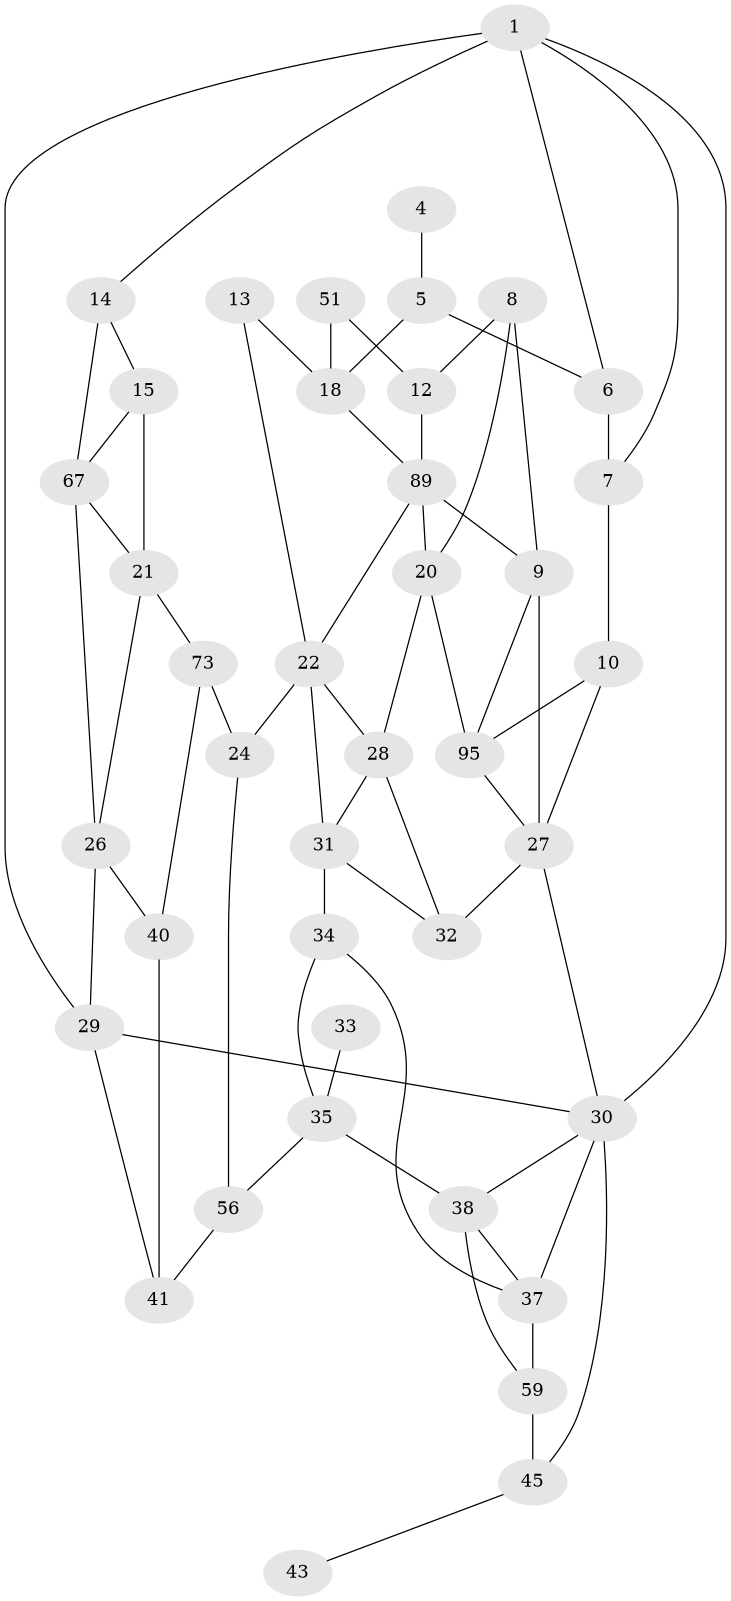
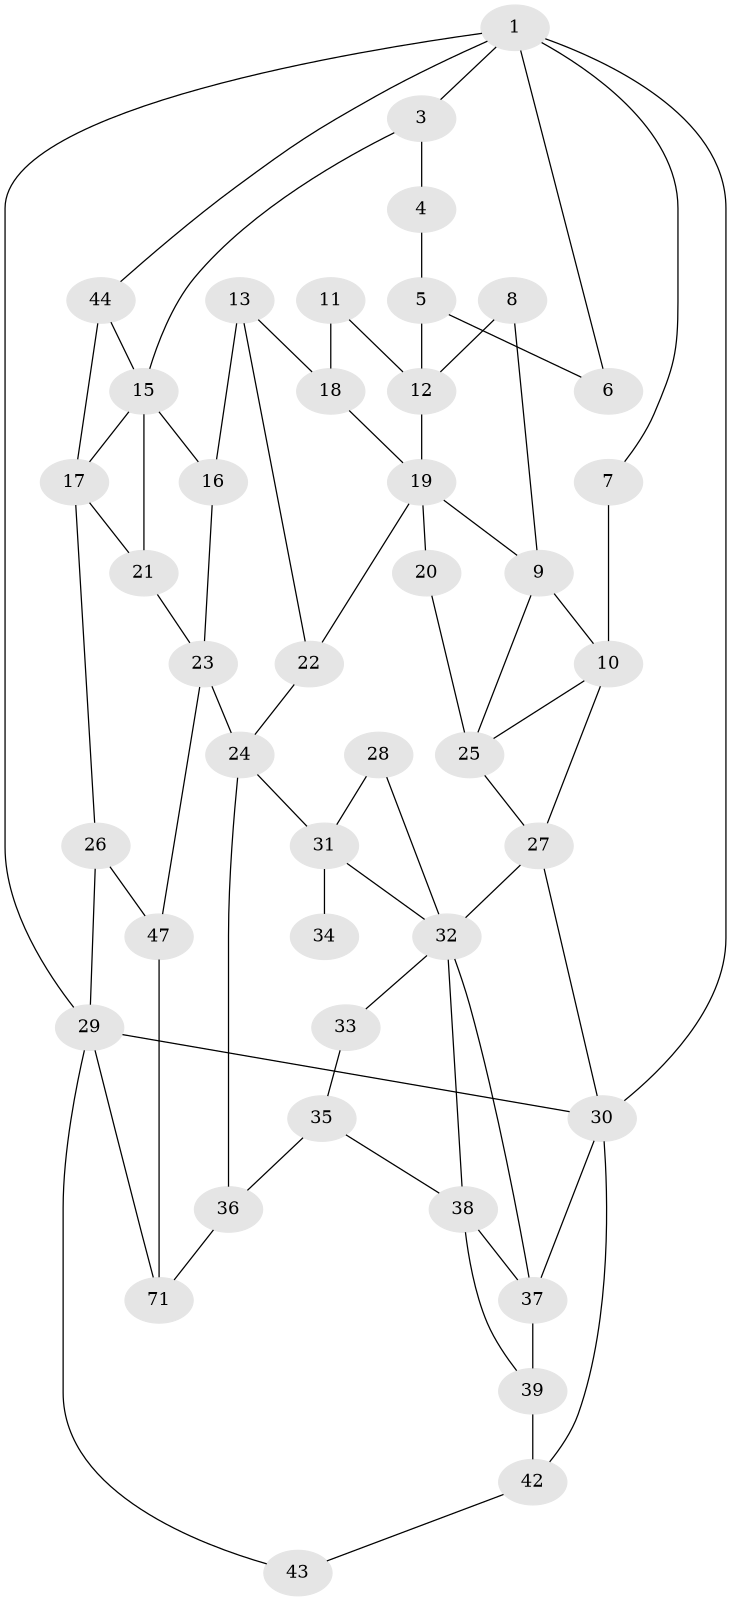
node "3": added
node "14": label "14" -> "44"
node "51": label "51" -> "11"
edge "5" -- "18": now "5" -- "12"
edge "6" -- "7": removed
edge "8" -- "20": removed
node "67": label "67" -> "17"
node "16": added
node "89": label "89" -> "19"
node "73": label "73" -> "23"
edge "20" -- "28": removed
edge "9" -- "27": now "9" -- "10"
edge "21" -- "26": removed
edge "22" -- "28": removed
edge "22" -- "31": now "24" -- "31"
node "95": label "95" -> "25"
node "40": label "40" -> "47"
edge "32" -- "33": added
edge "34" -- "35": removed
edge "34" -- "37": now "32" -- "37"
edge "30" -- "38": now "32" -- "38"
node "56": label "56" -> "36"
node "41": label "41" -> "71"
edge "29" -- "43": added
node "59": label "59" -> "39"
node "45": label "45" -> "42"
